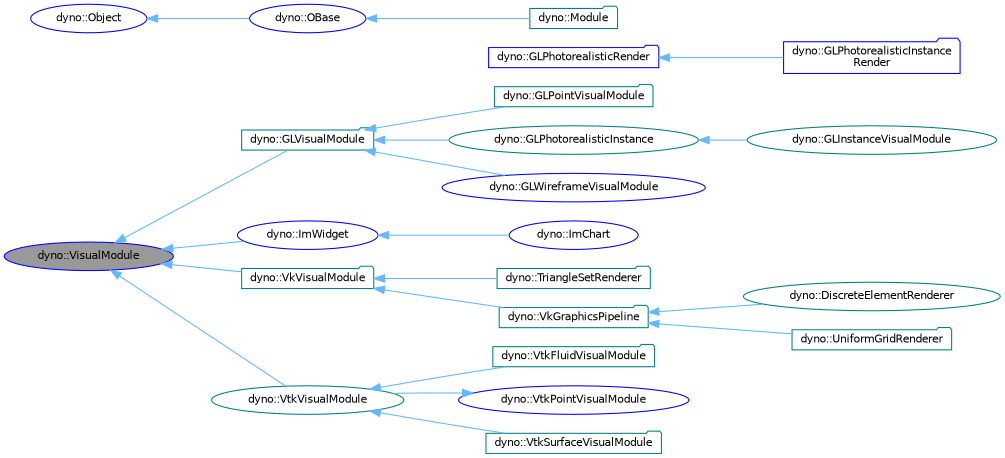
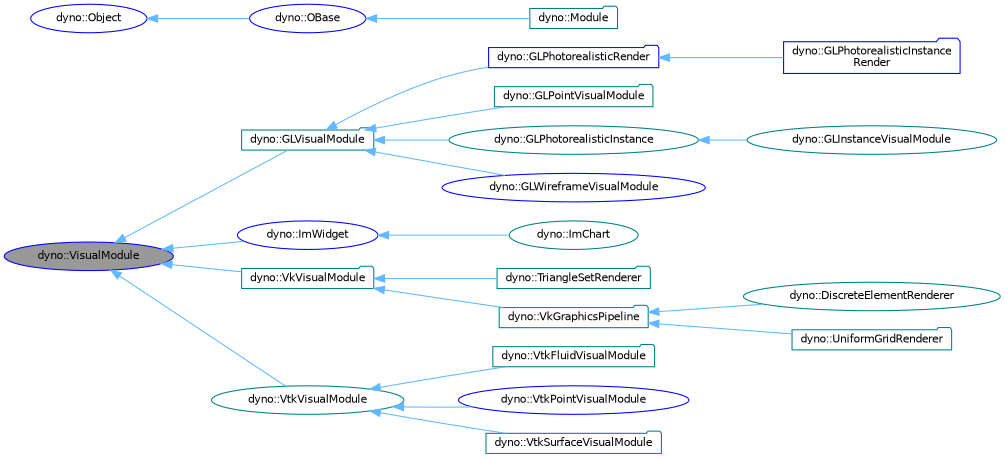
edge "dyno::GLPhotorealisticRender" -> "dyno::GLVisualModule": added
node "dyno::ImChart": color blue -> teal
edge "dyno::VtkVisualModule" -> "dyno::VtkPointVisualModule": reversed
